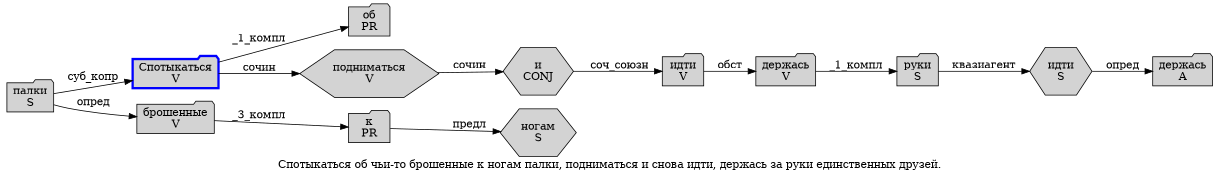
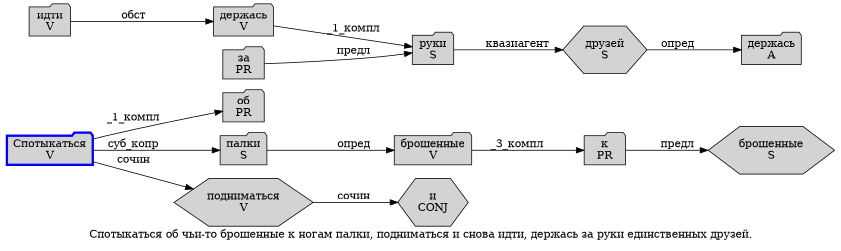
node "за PR": added
edge "и CONJ" -> "идти V": removed, label "соч_союзн"
node "идти S": label "идти S" -> "друзей S"
edge "палки S" -> "Спотыкаться V": reversed
node "ногам S": label "ногам S" -> "брошенные S"
